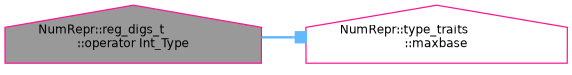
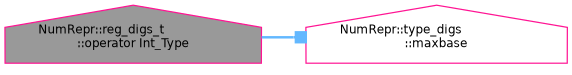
node "NumRepr::type_traits ::maxbase": label "NumRepr::type_traits ::maxbase" -> "NumRepr::type_digs ::maxbase"
